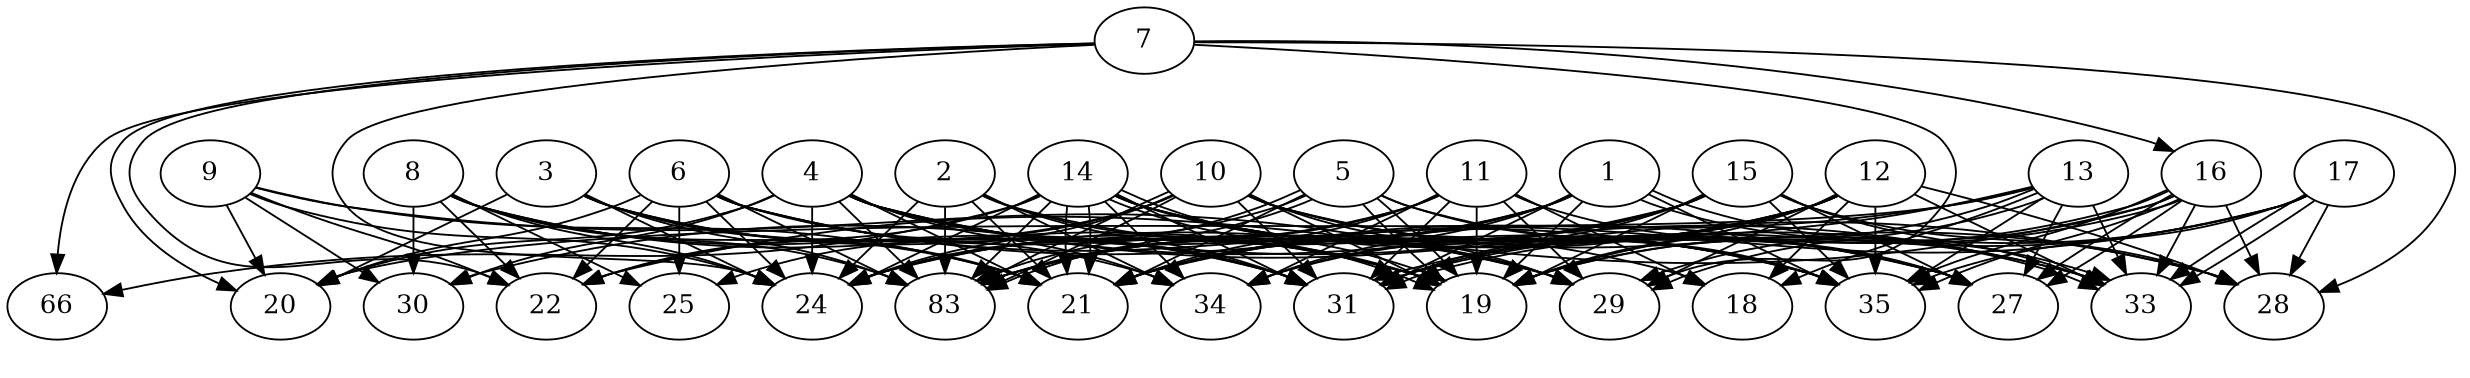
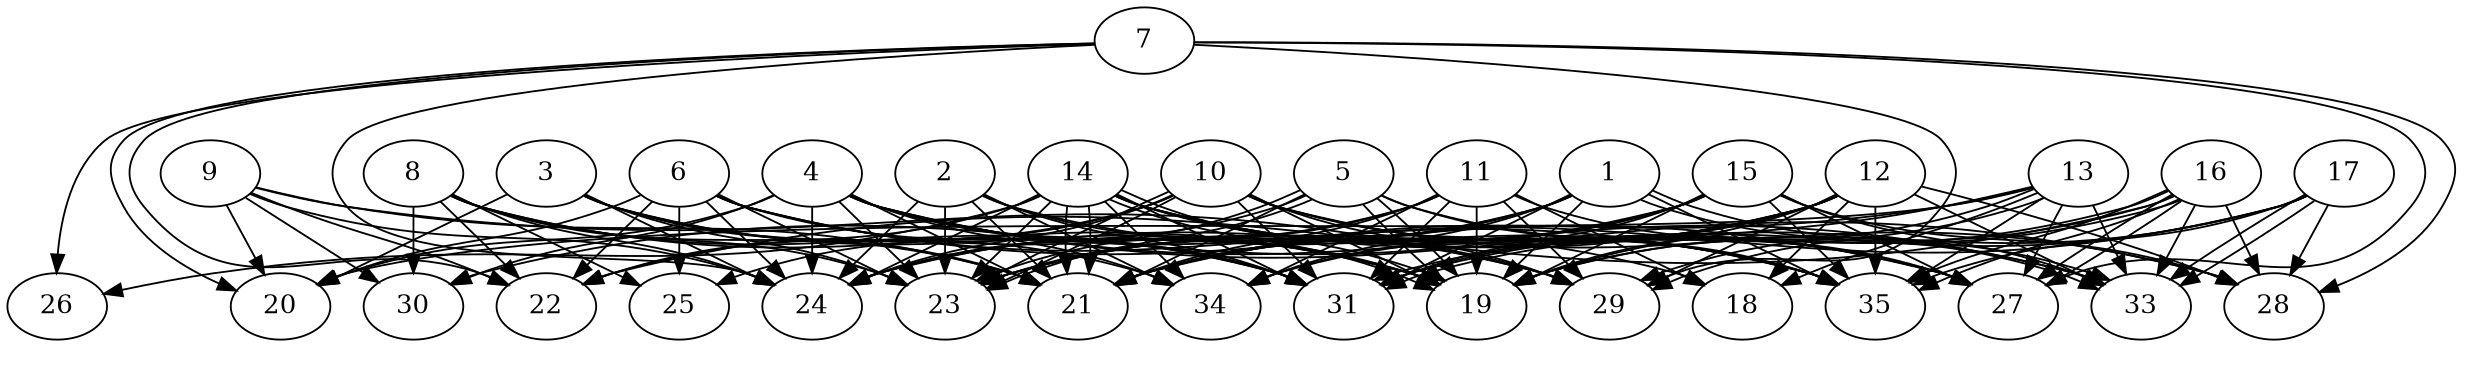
edge "7" -> "16": now "7" -> "27"
node "66": label "66" -> "26"
node "83": label "83" -> "23"
